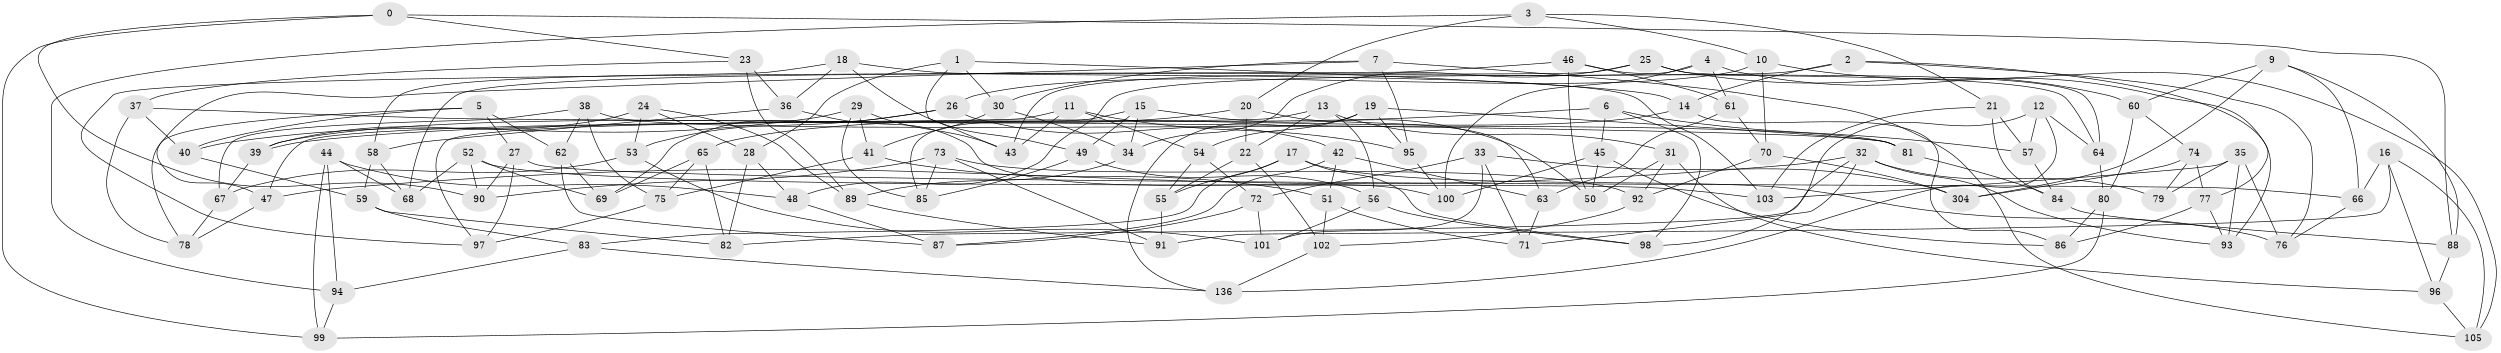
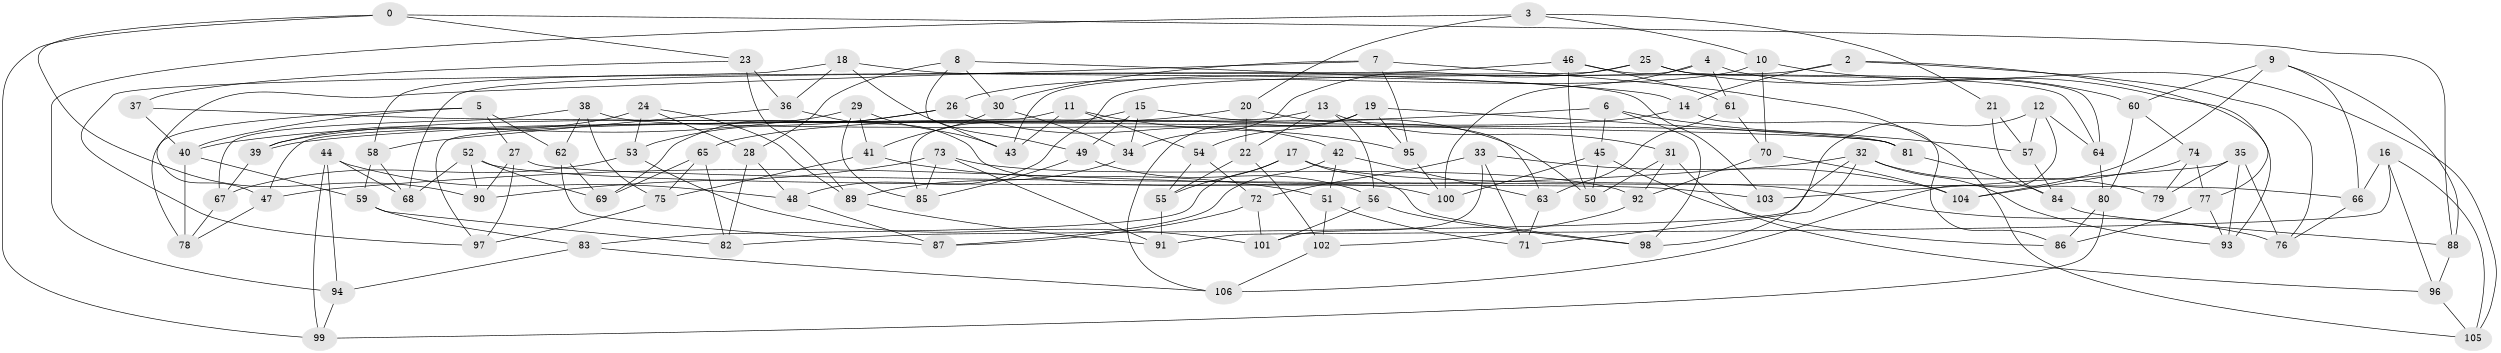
node "1": label "1" -> "8"
edge "21" -- "103": removed
edge "37" -- "78": now "40" -- "78"
node "304": label "304" -> "104"
node "136": label "136" -> "106"
